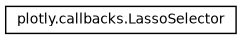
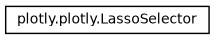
node "plotly.callbacks.LassoSelector": label "plotly.callbacks.LassoSelector" -> "plotly.plotly.LassoSelector"
